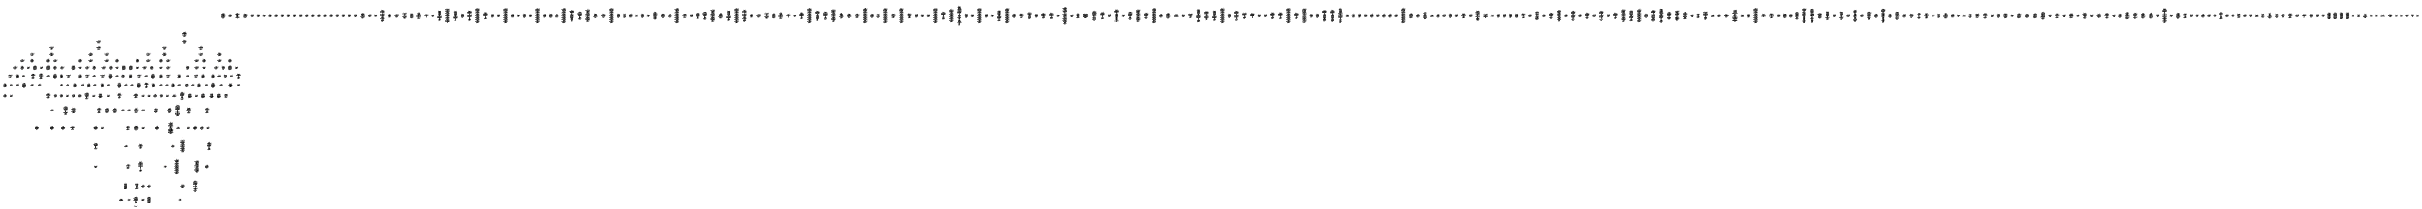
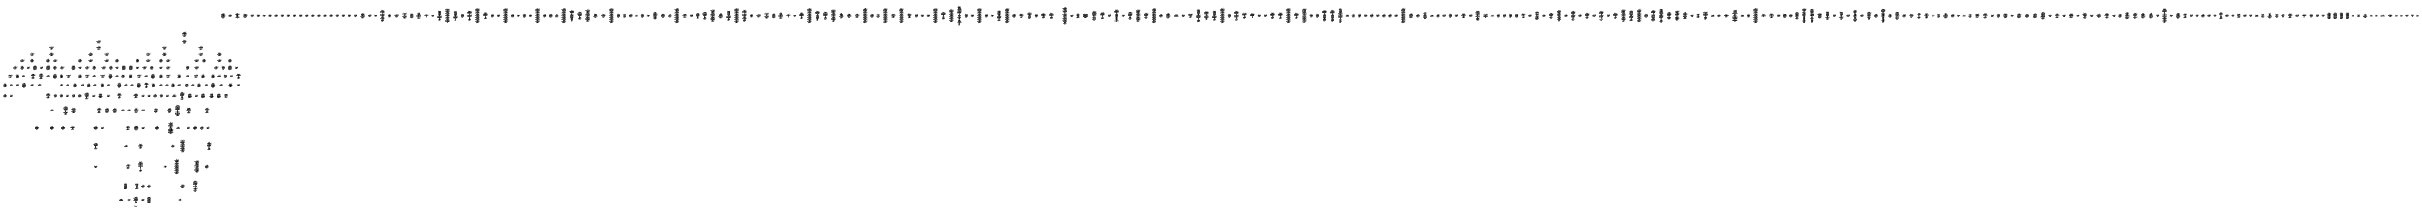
node "# 0x13e8 JUMPDEST JUMP": removed
node "# 0x274 PUSHX Data REVERT": removed
